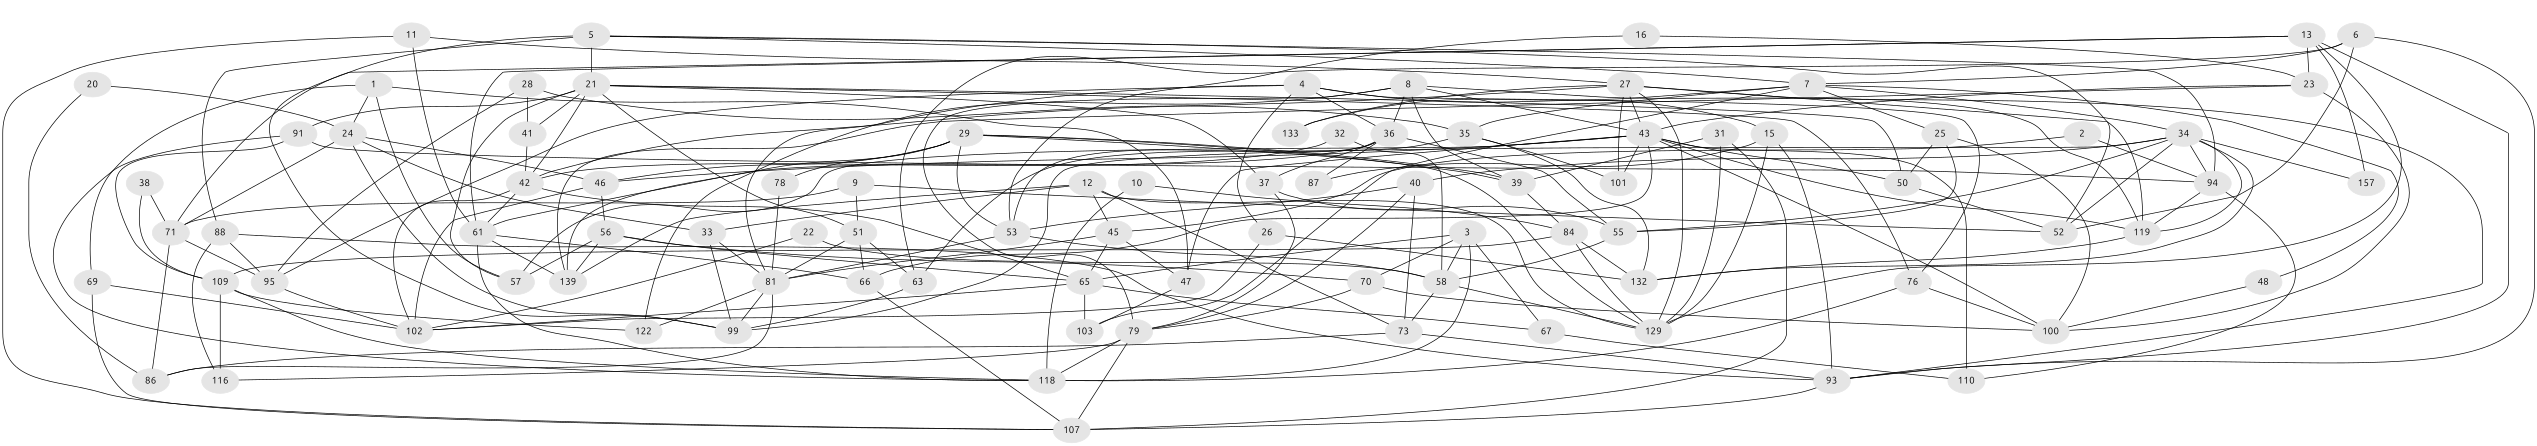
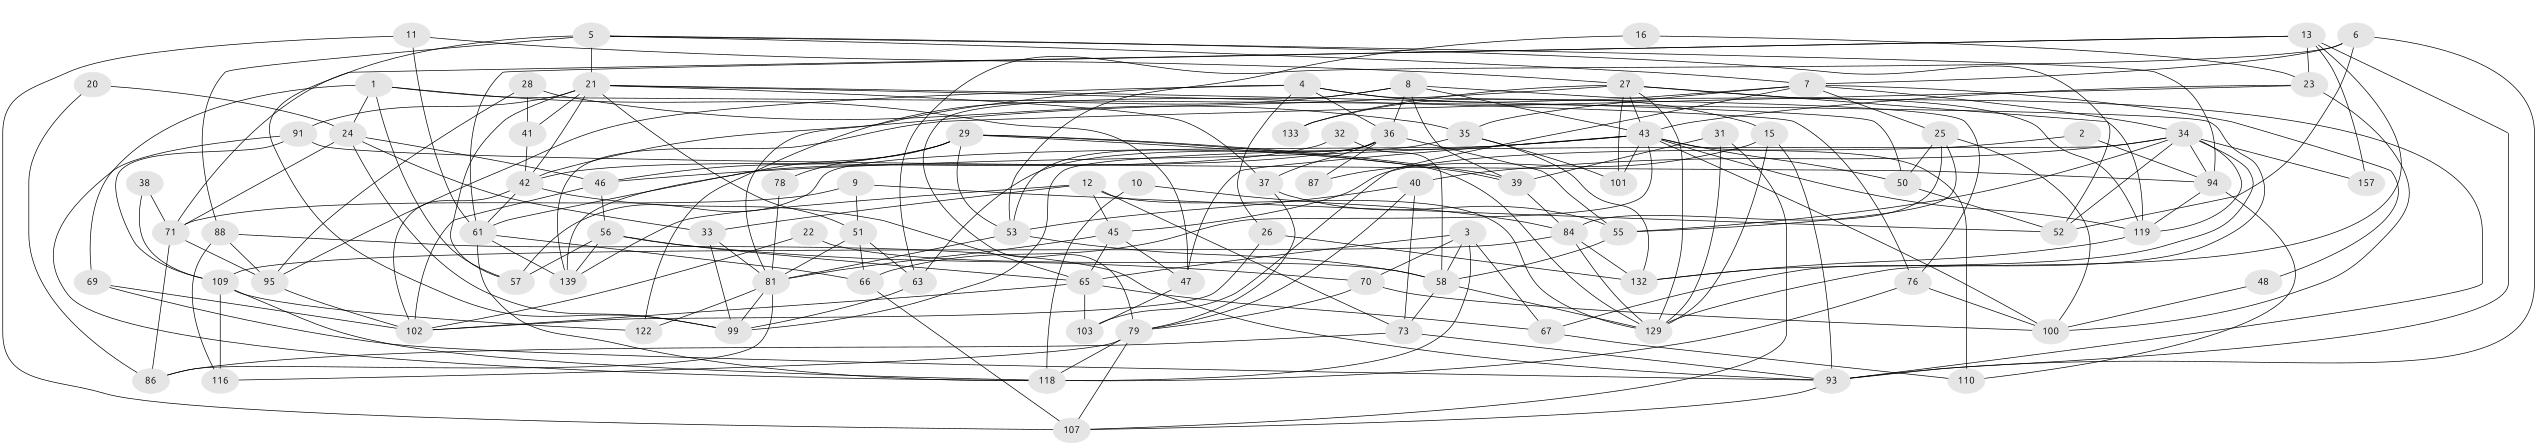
edge "1" -- "67": added
edge "25" -- "84": added
edge "69" -- "107": now "69" -- "93"
